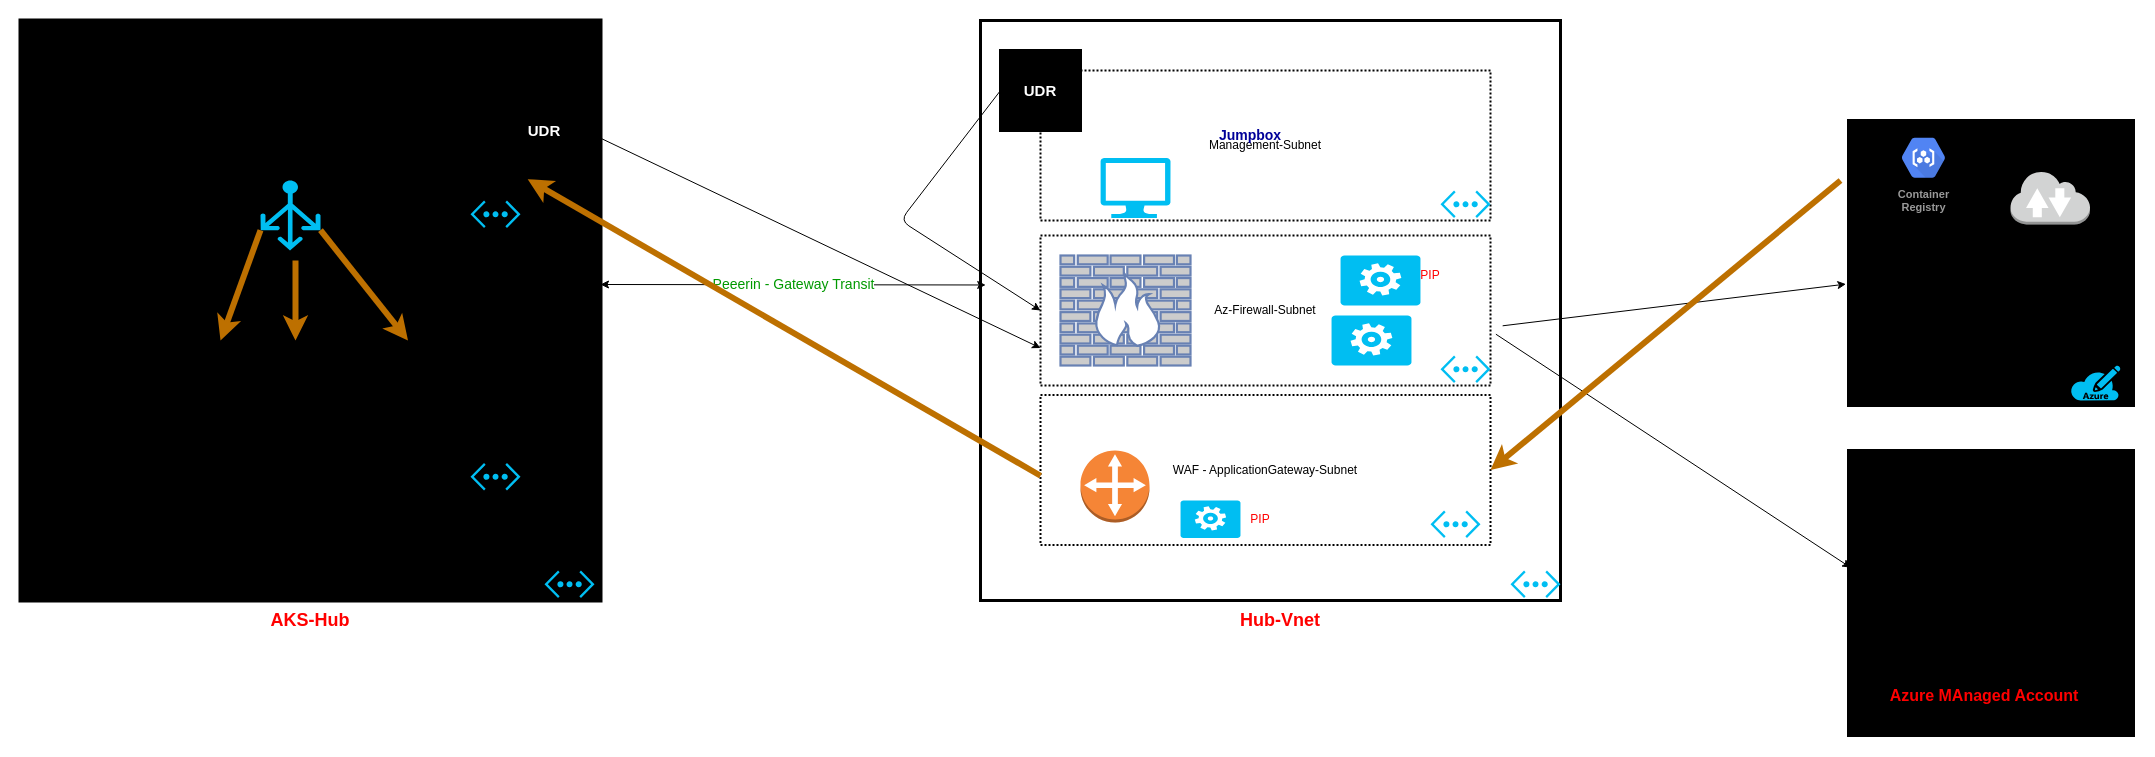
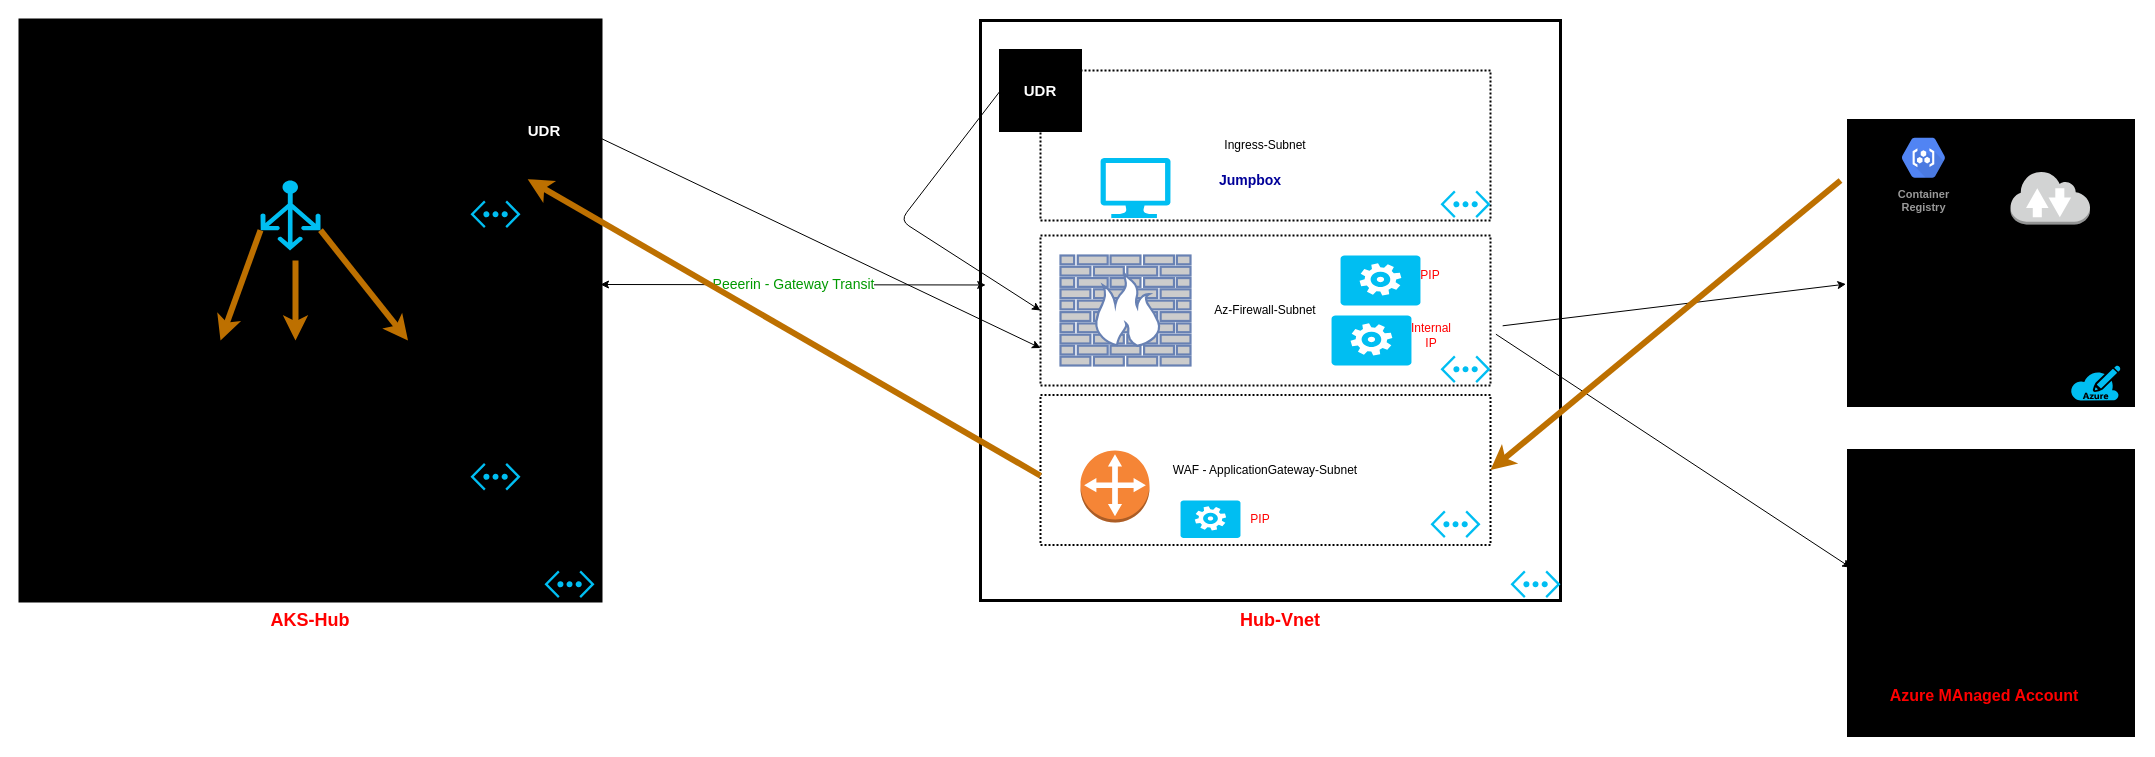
node "Jumpbox": moved (1251, 136) -> (1251, 181)
node "Management-Subnet": label "Management-Subnet" -> "Ingress-Subnet"
node "Internal IP": added
